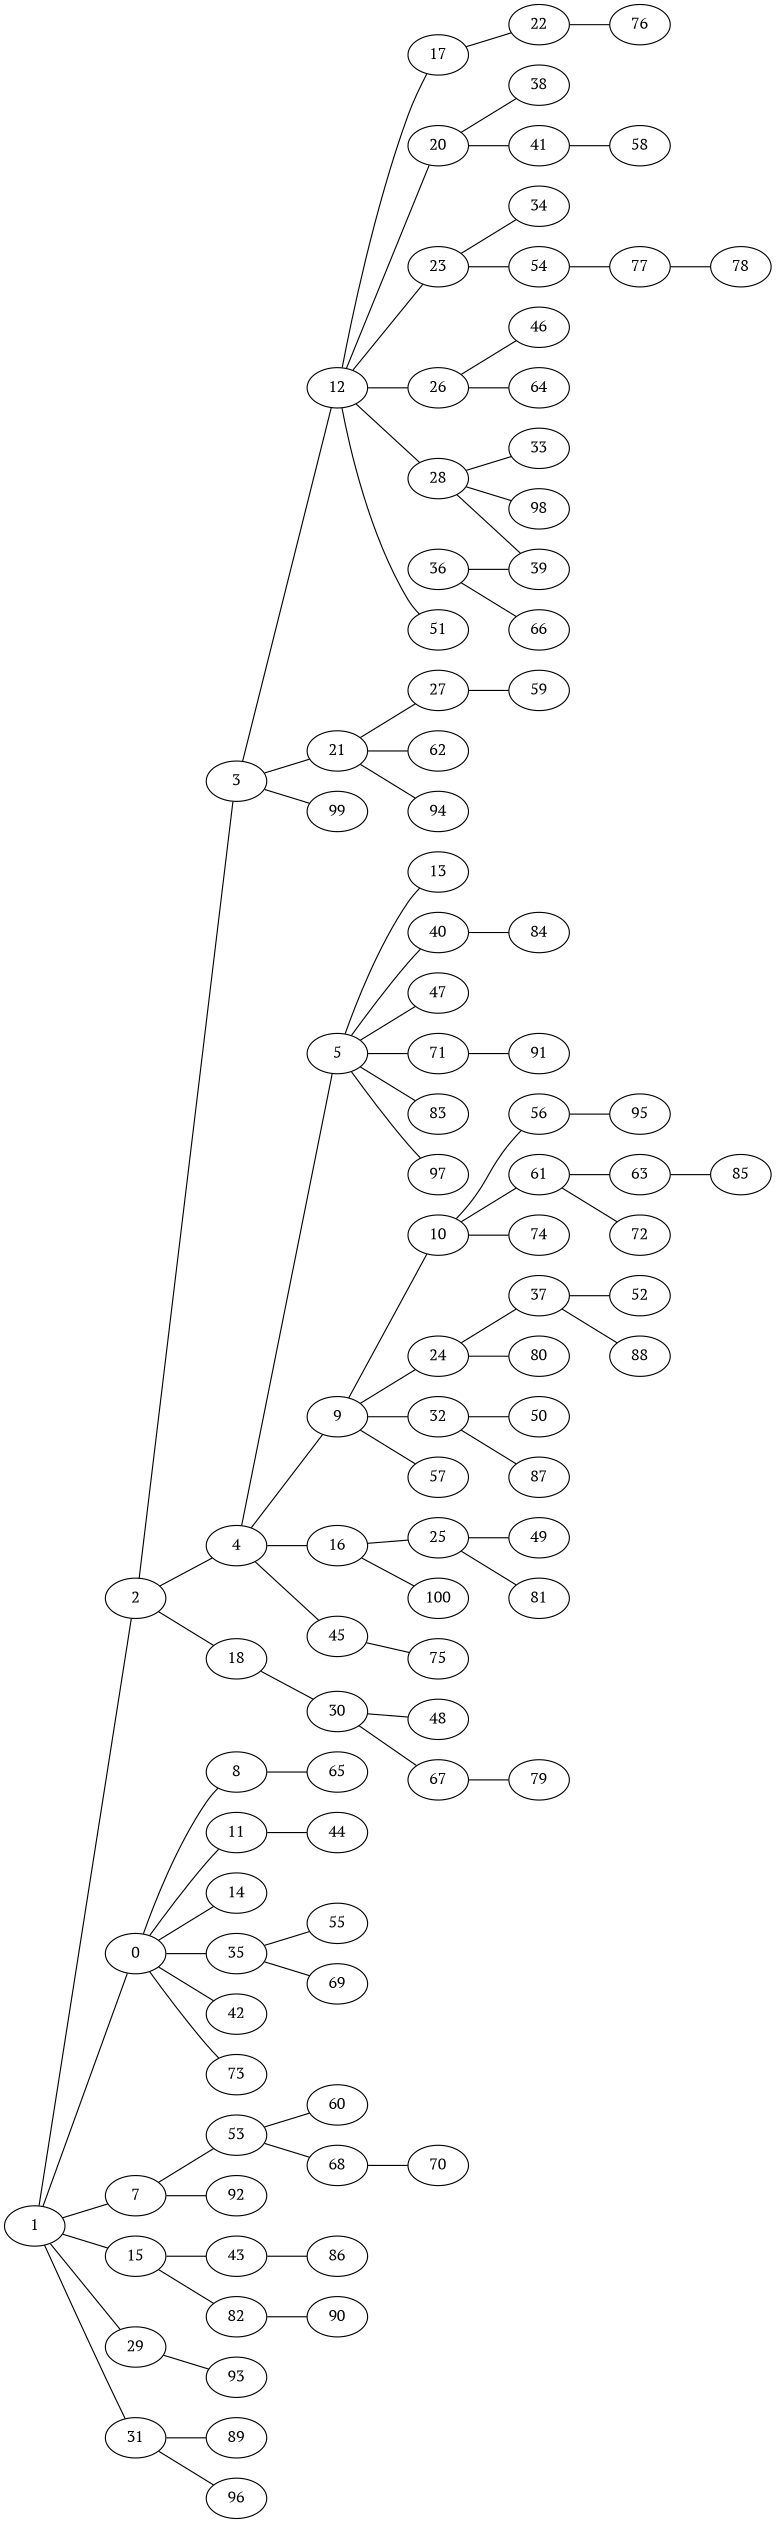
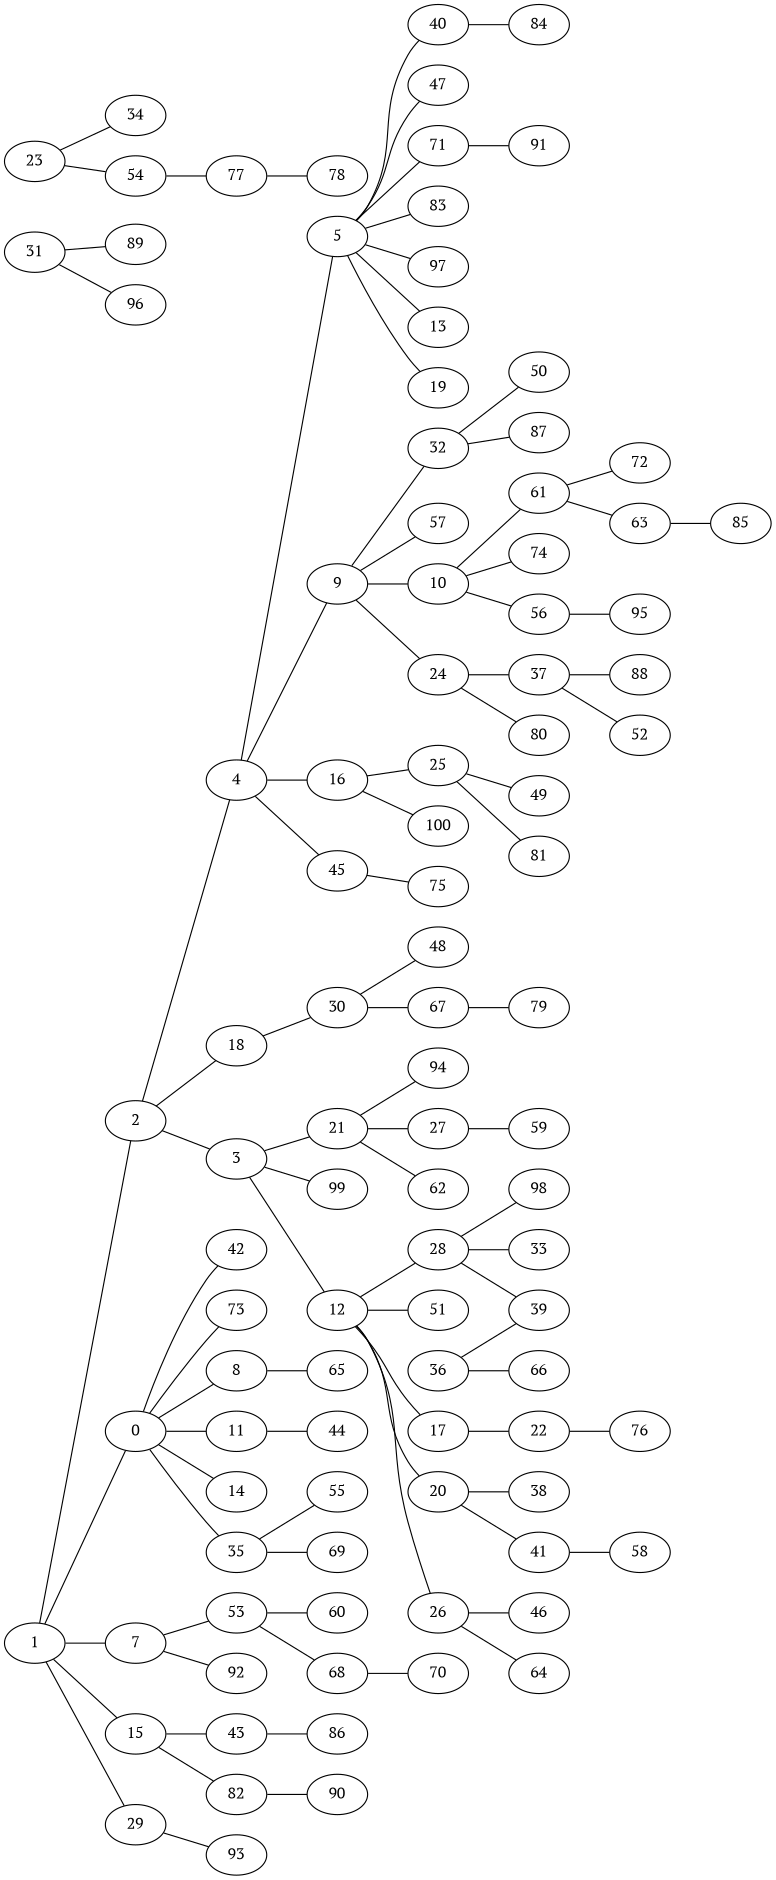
edge "23" -- "12": removed
node "19": added
edge "1" -- "31": removed
